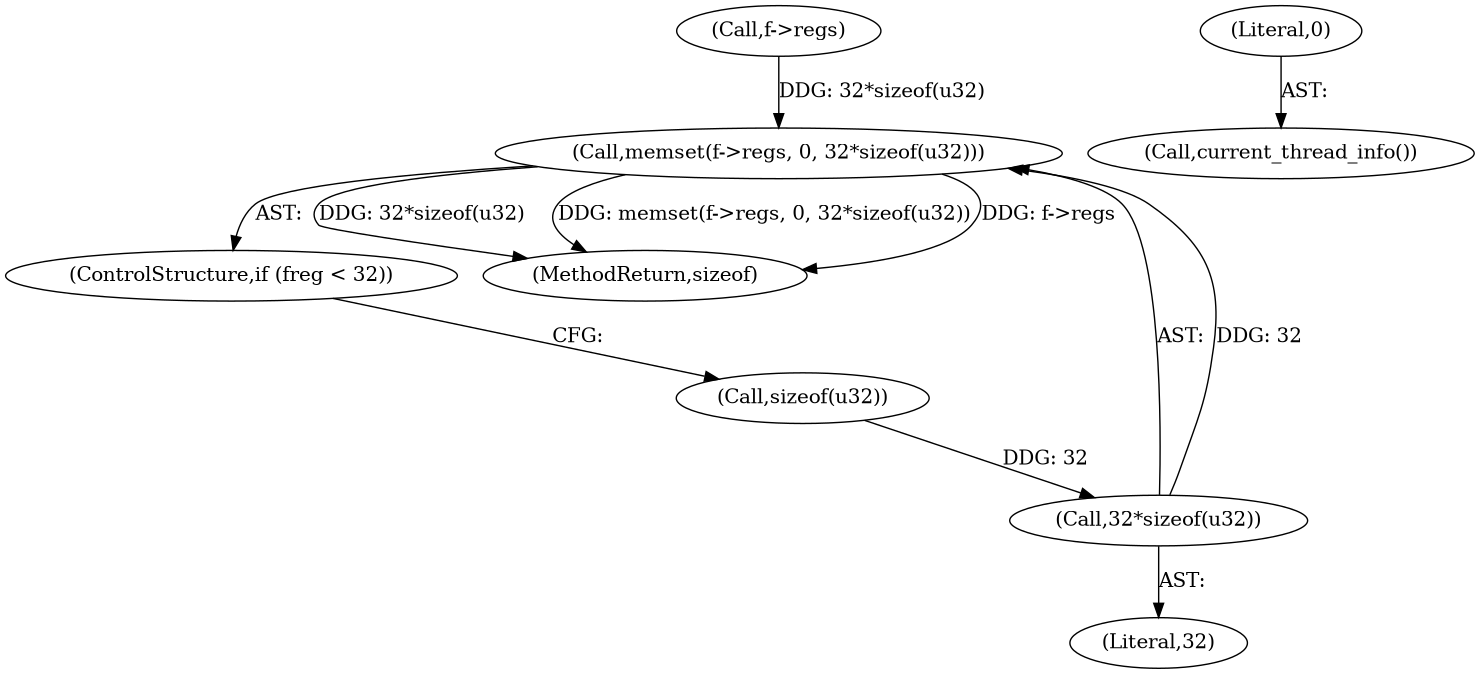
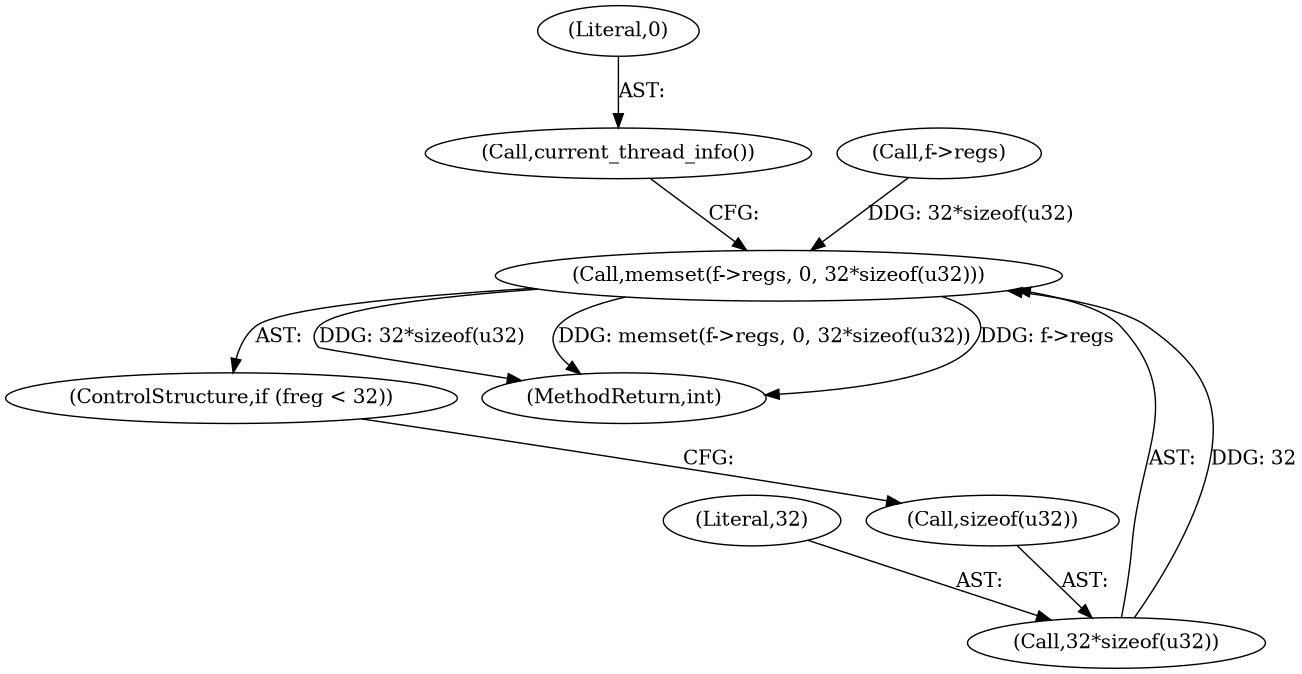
edge "(Call,current_thread_info())" -> "(Call,memset(f->regs, 0, 32*sizeof(u32)))": added, label "CFG:"
node "(MethodReturn,sizeof)": label "(MethodReturn,sizeof)" -> "(MethodReturn,int)"
edge "(Call,sizeof(u32))" -> "(Call,32*sizeof(u32))": label "DDG: 32" -> "AST: "
edge "(Call,32*sizeof(u32))" -> "(Literal,32)": reversed
